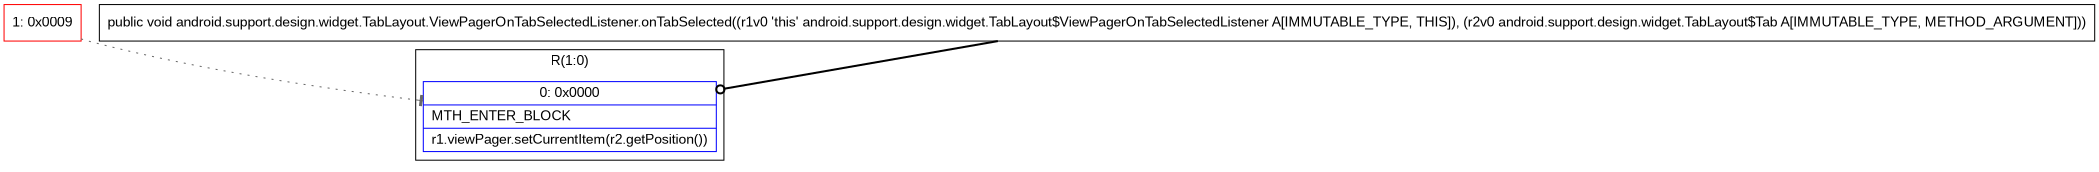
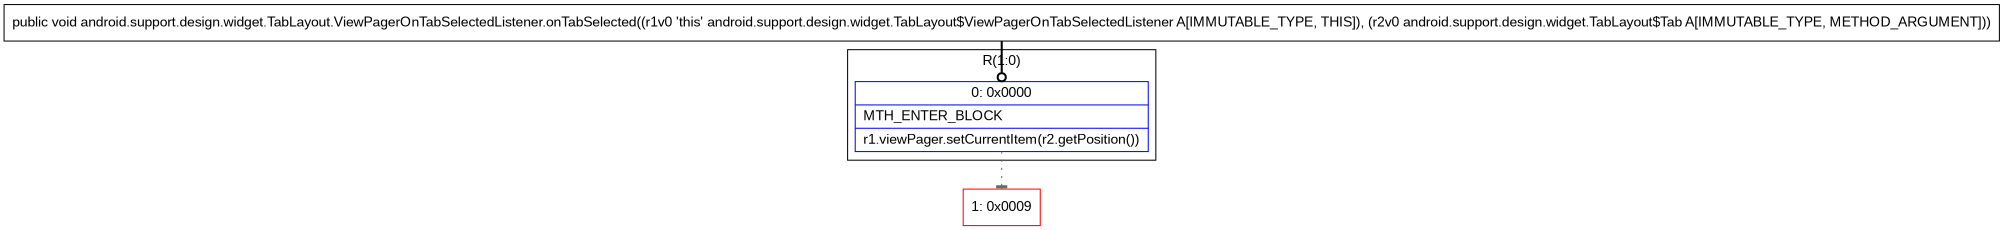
edge "1: 0x0009" -> "0: 0x0000": reversed
